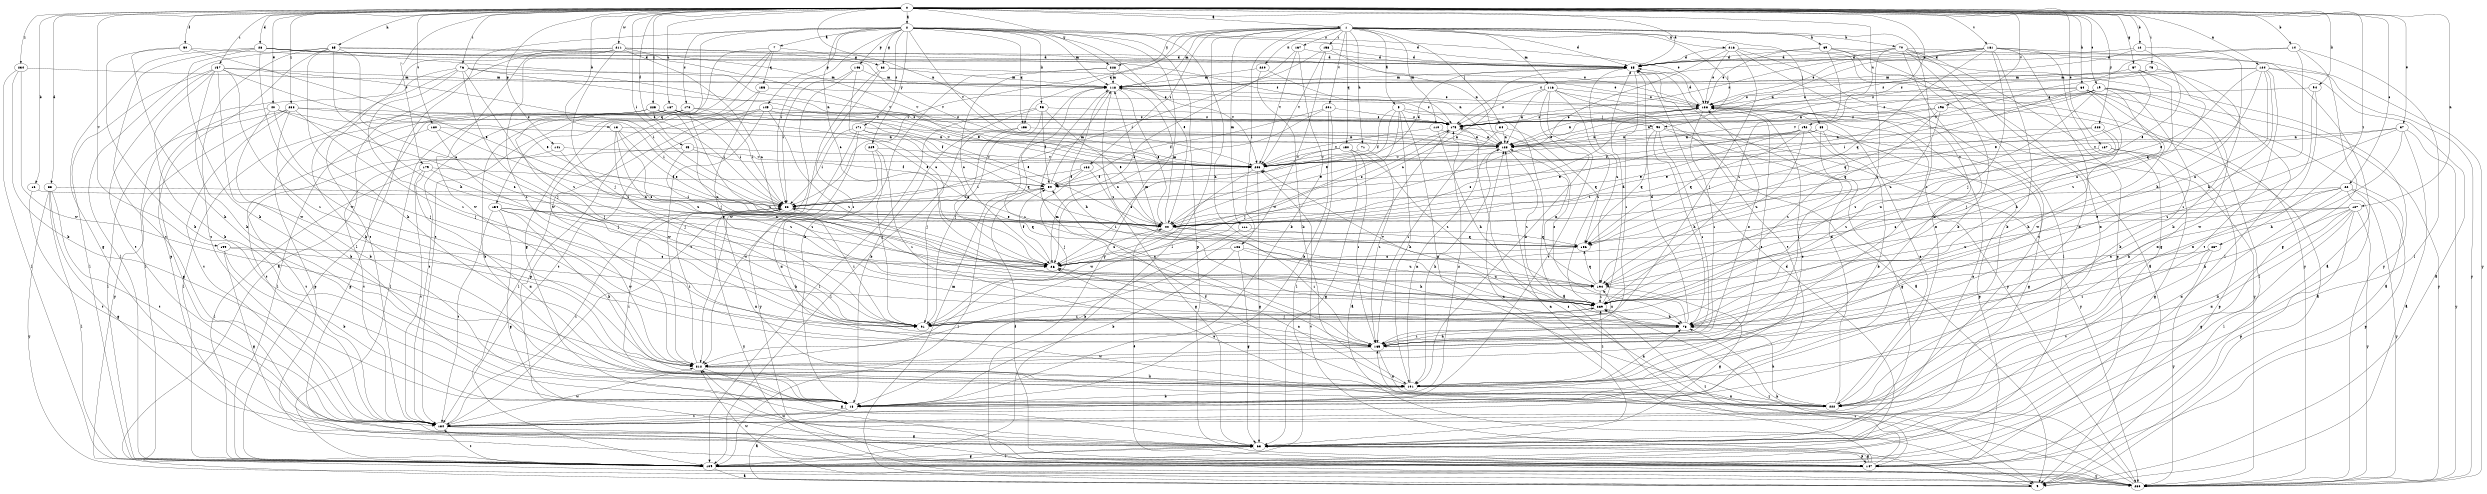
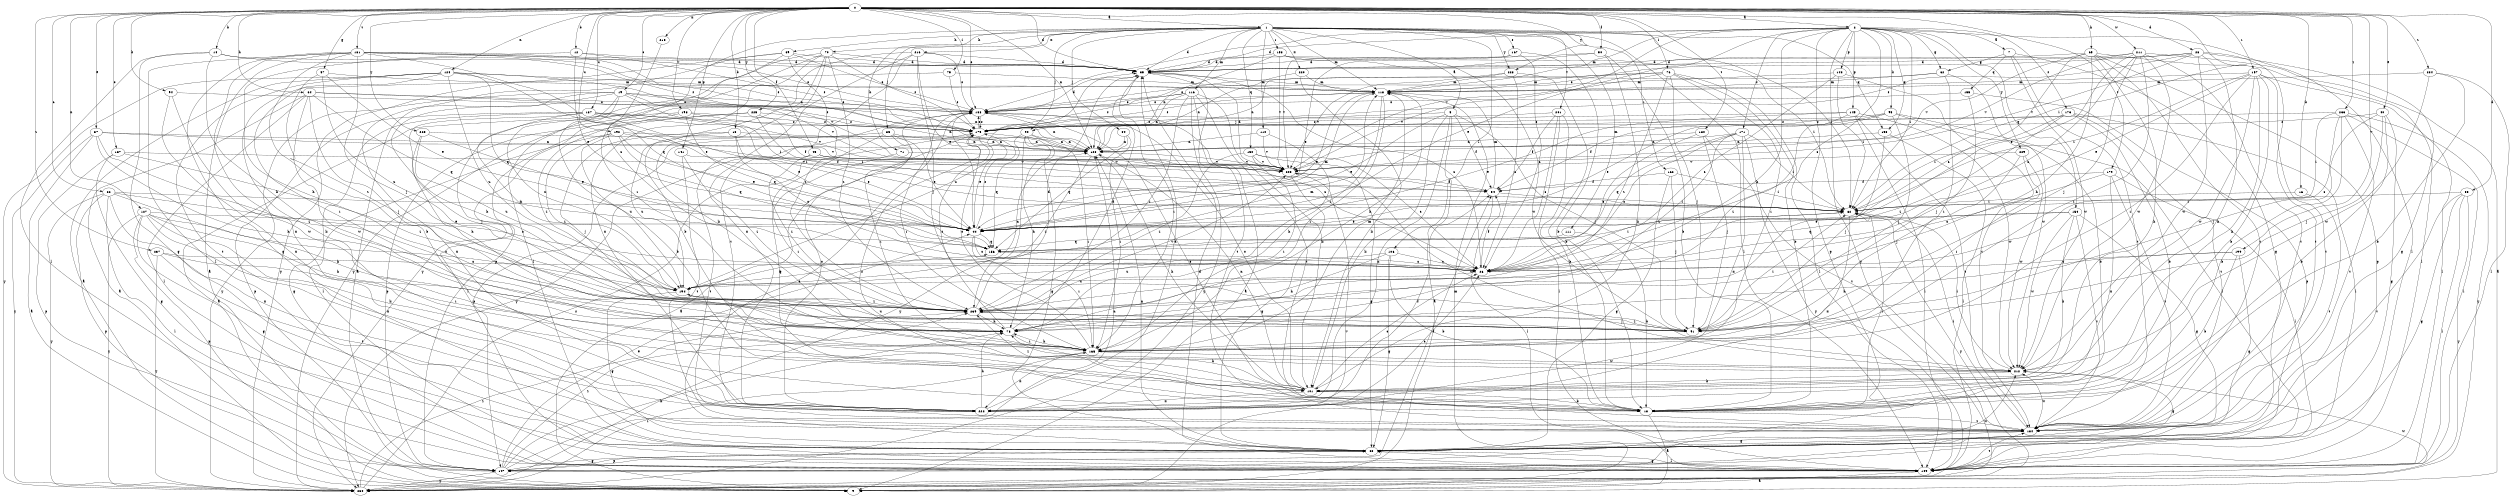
node "215": added
edge "171" -> "239": added, label "z"
